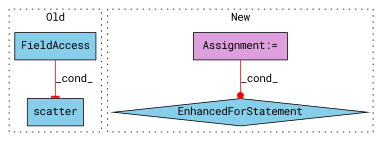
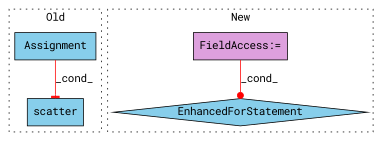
node "FieldAccess": label "FieldAccess" -> "Assignment"
node "Assignment:=": label "Assignment:=" -> "FieldAccess:="
